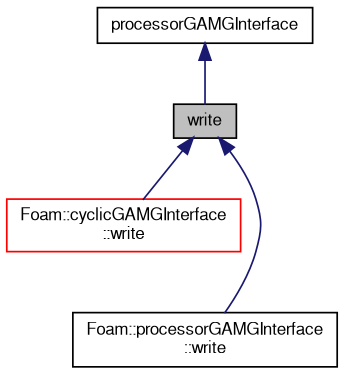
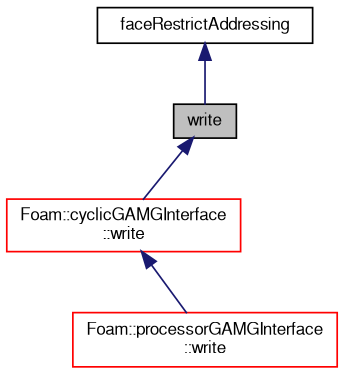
node "processorGAMGInterface": label "processorGAMGInterface" -> "faceRestrictAddressing"
edge "Foam::processorGAMGInterface ::write" -> "write": now "Foam::processorGAMGInterface ::write" -> "Foam::cyclicGAMGInterface ::write"
node "Foam::processorGAMGInterface ::write": color black -> red
